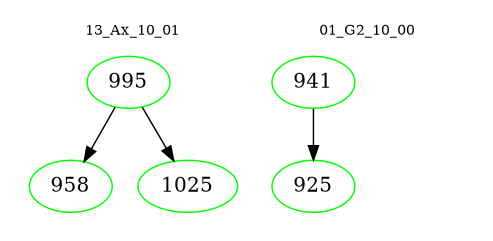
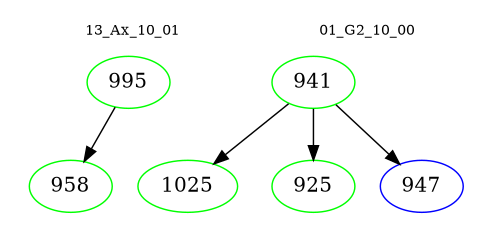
edge "995" -> "1025": now "941" -> "1025"
node "947": added
